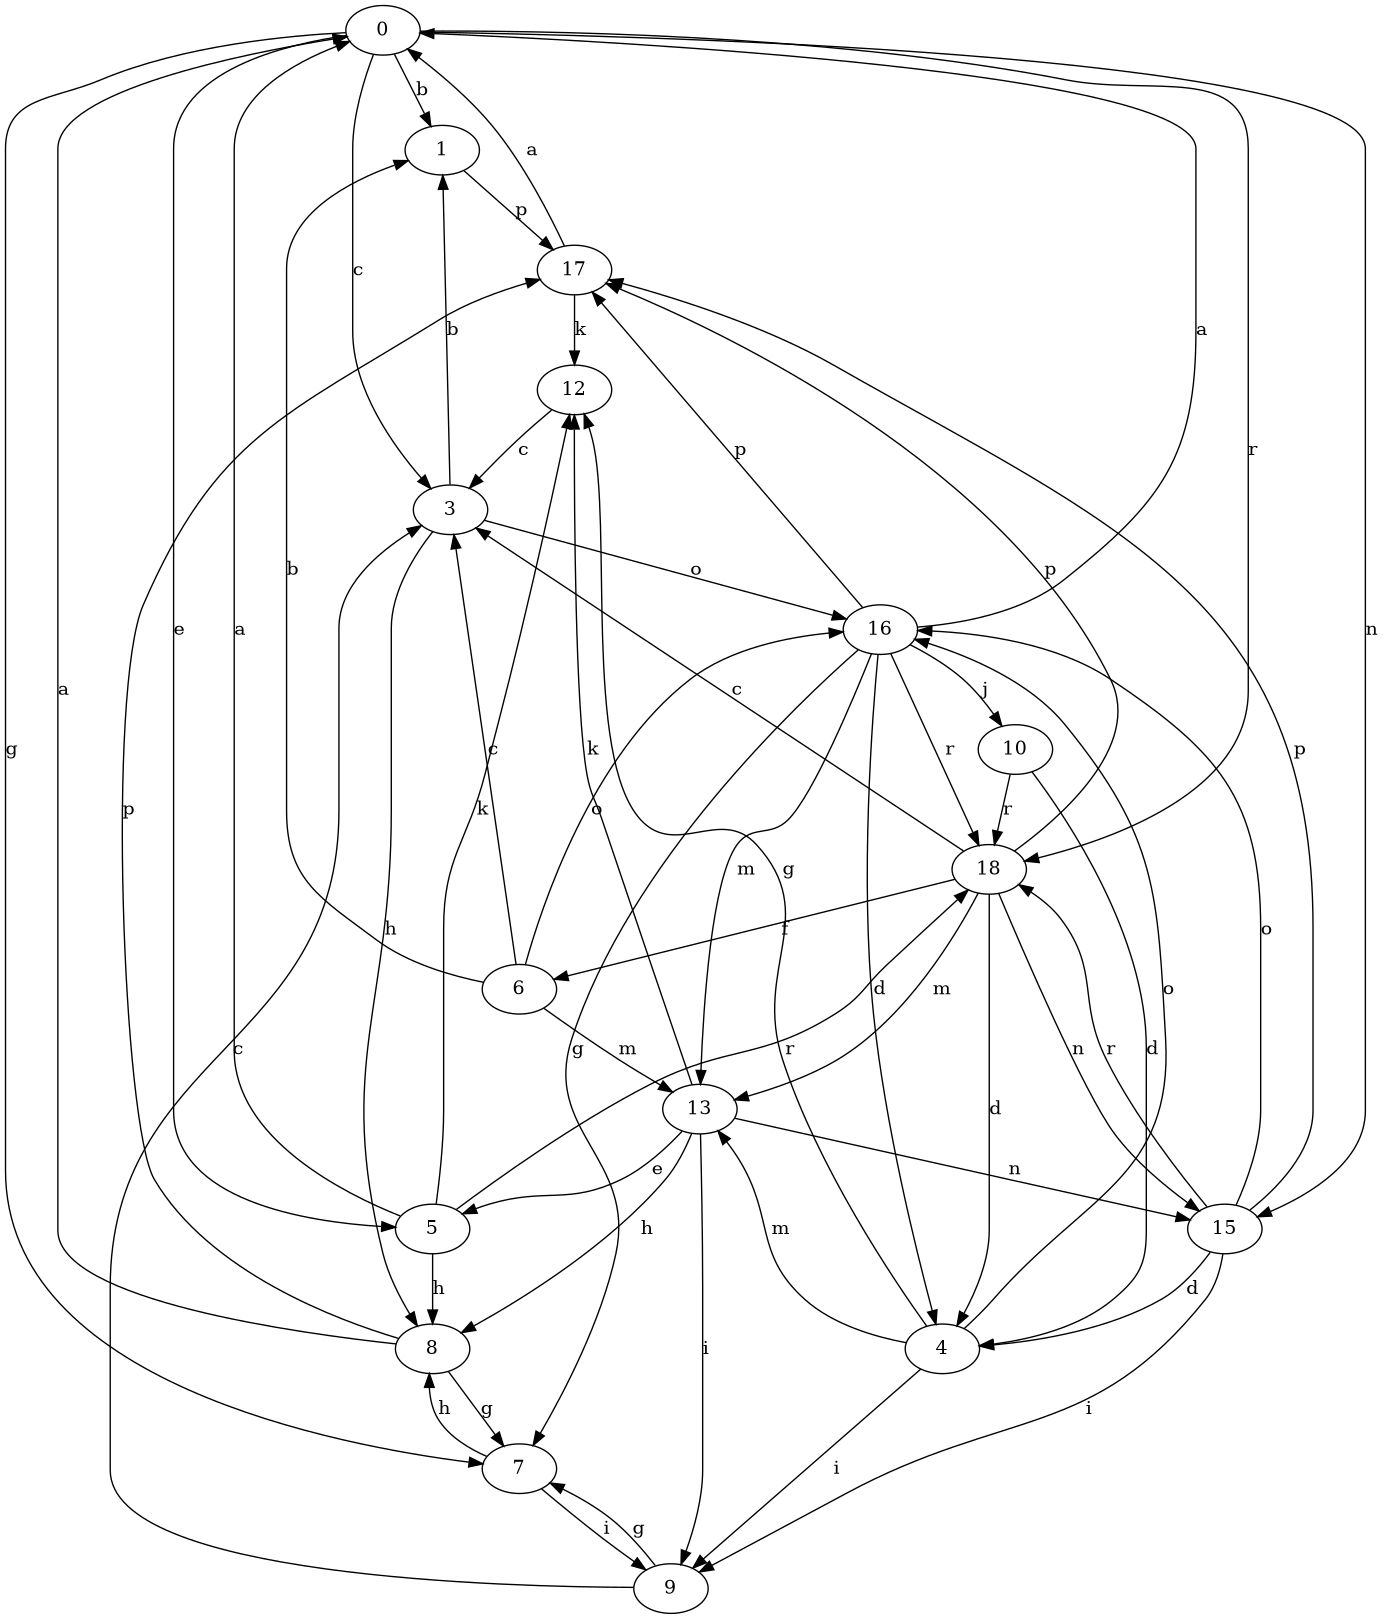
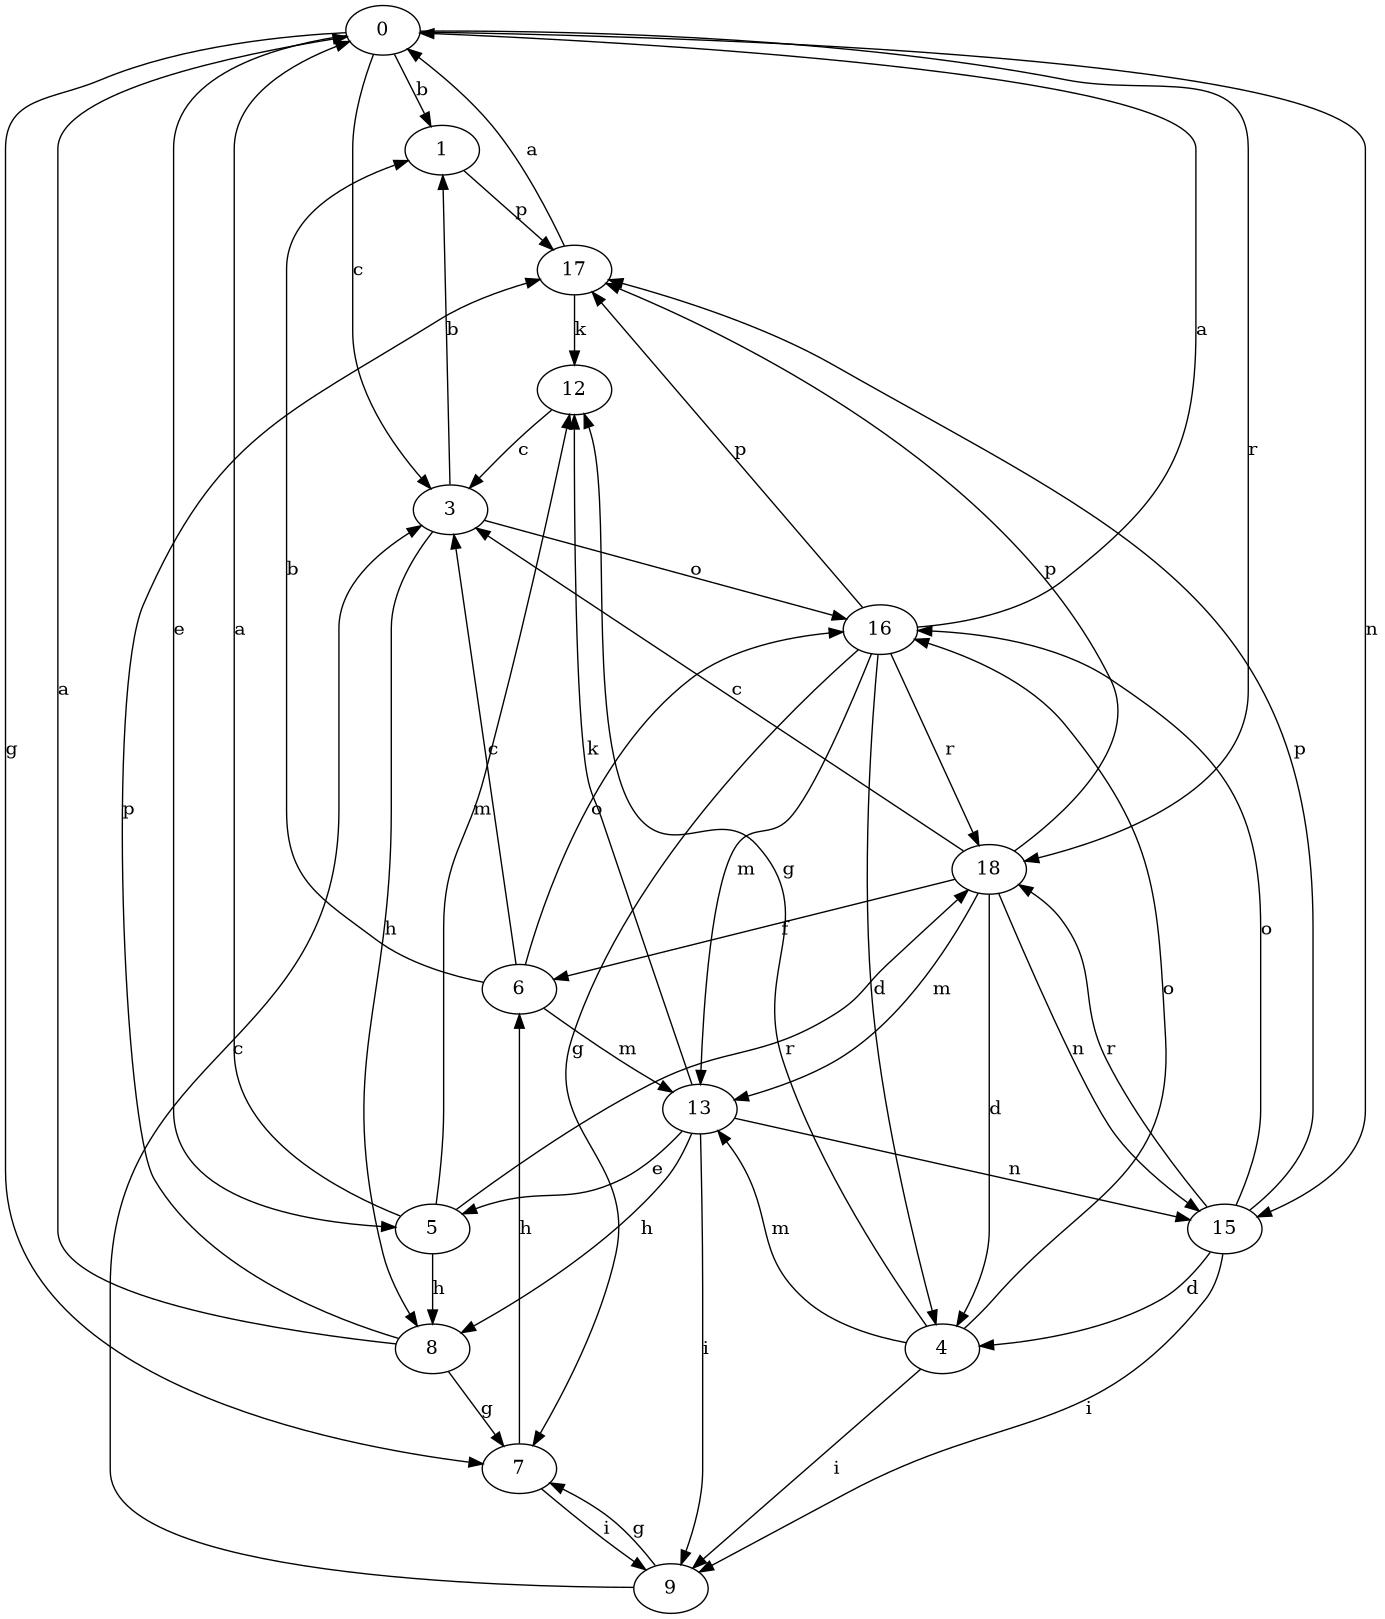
node "10": removed
edge "5" -> "12": label "k" -> "m"
edge "7" -> "8": now "7" -> "6"
